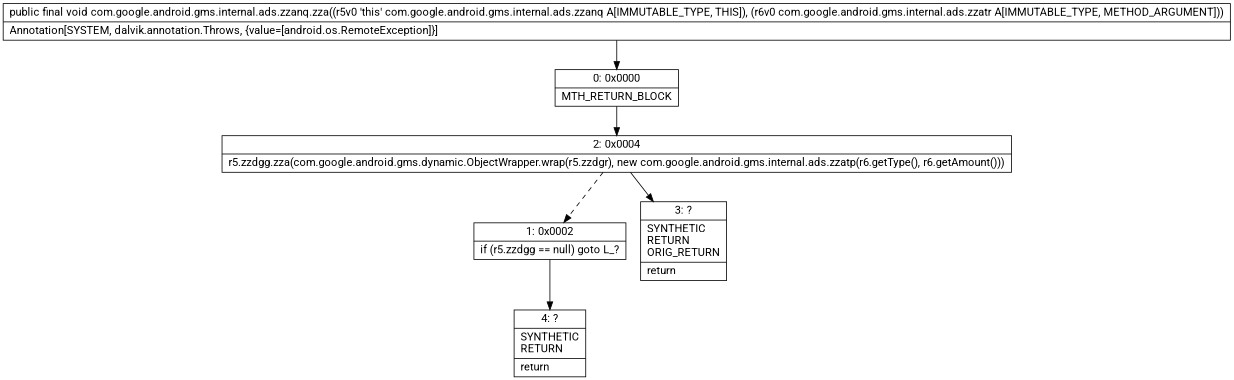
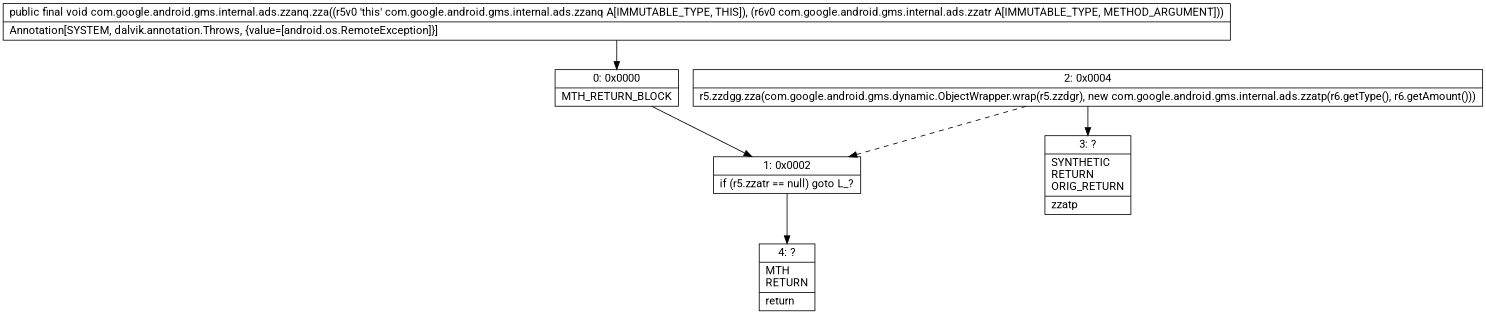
edge "0: 0x0000" -> "2: 0x0004": now "0: 0x0000" -> "1: 0x0002"
node "1: 0x0002": text "if (r5.zzdgg == null) goto L_?" -> "if (r5.zzatr == null) goto L_?"
node "3: ?": text "return" -> "zzatp"
node "4: ?": text "SYNTHETIC" -> "MTH"
